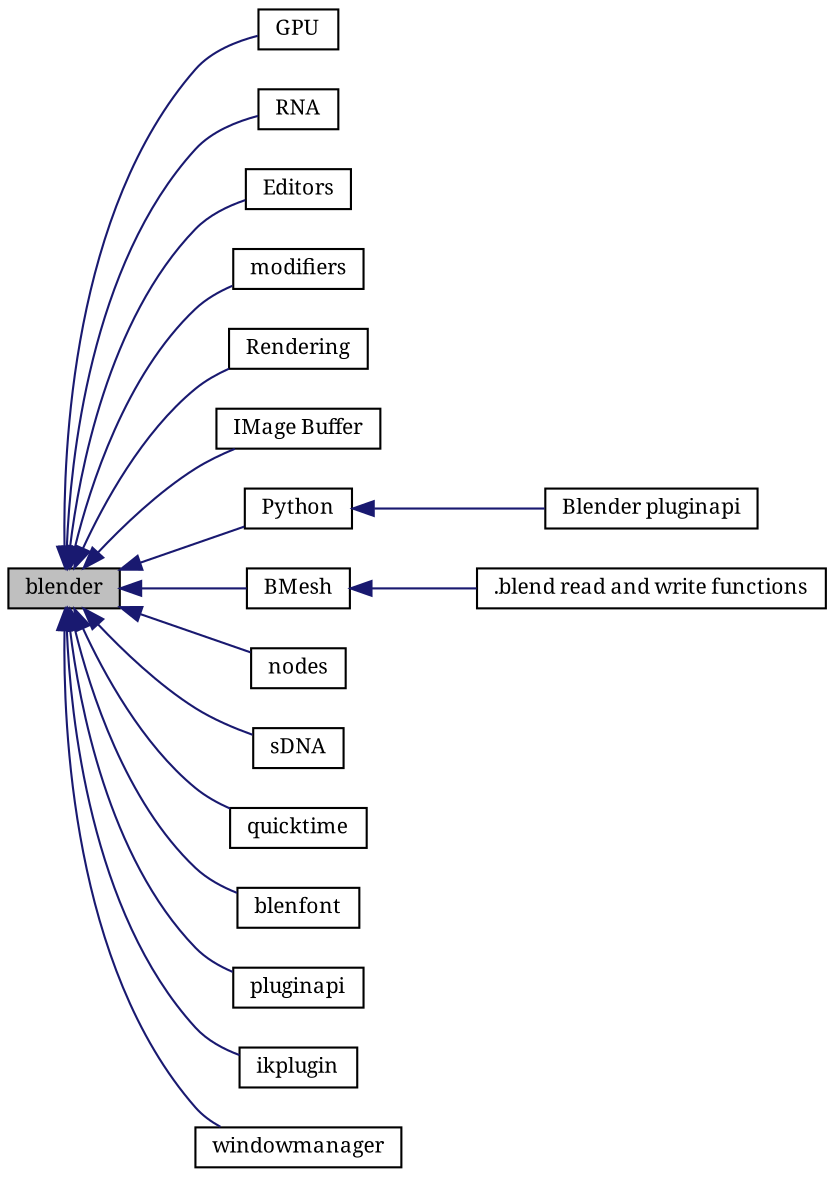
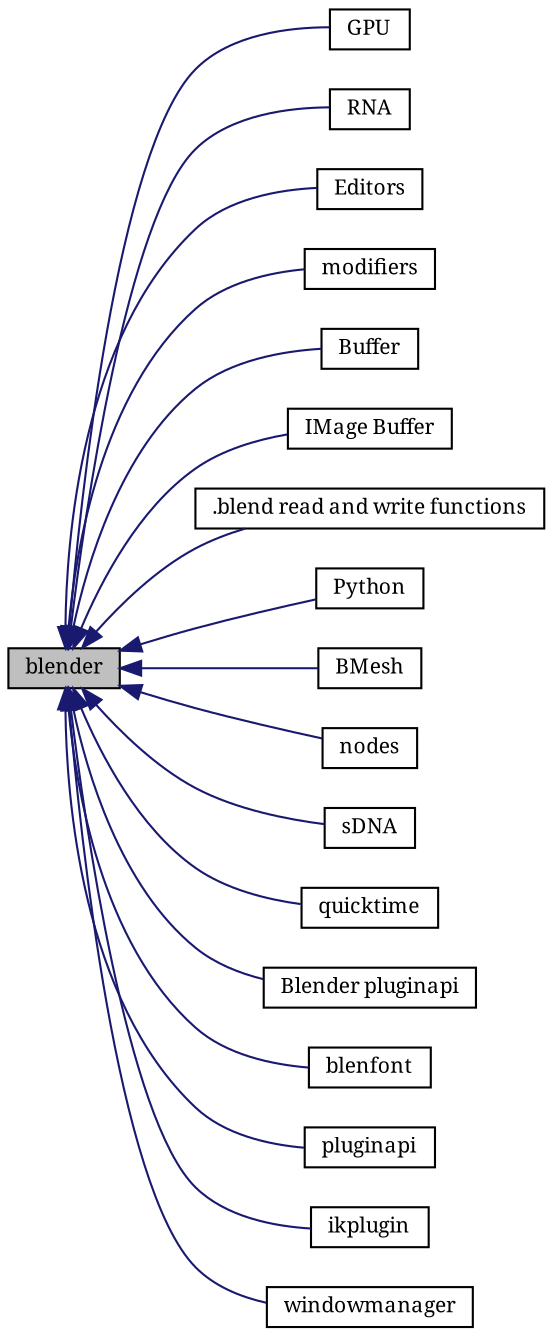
node "Rendering": label "Rendering" -> "Buffer"
edge "Blender pluginapi" -> "Python": now "Blender pluginapi" -> "blender"
edge ".blend read and write functions" -> "BMesh": now ".blend read and write functions" -> "blender"
